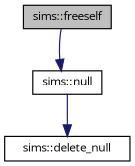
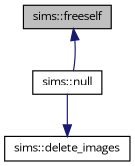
edge "sims::freeself" -> "sims::null": reversed
node "sims::delete_null": label "sims::delete_null" -> "sims::delete_images"
